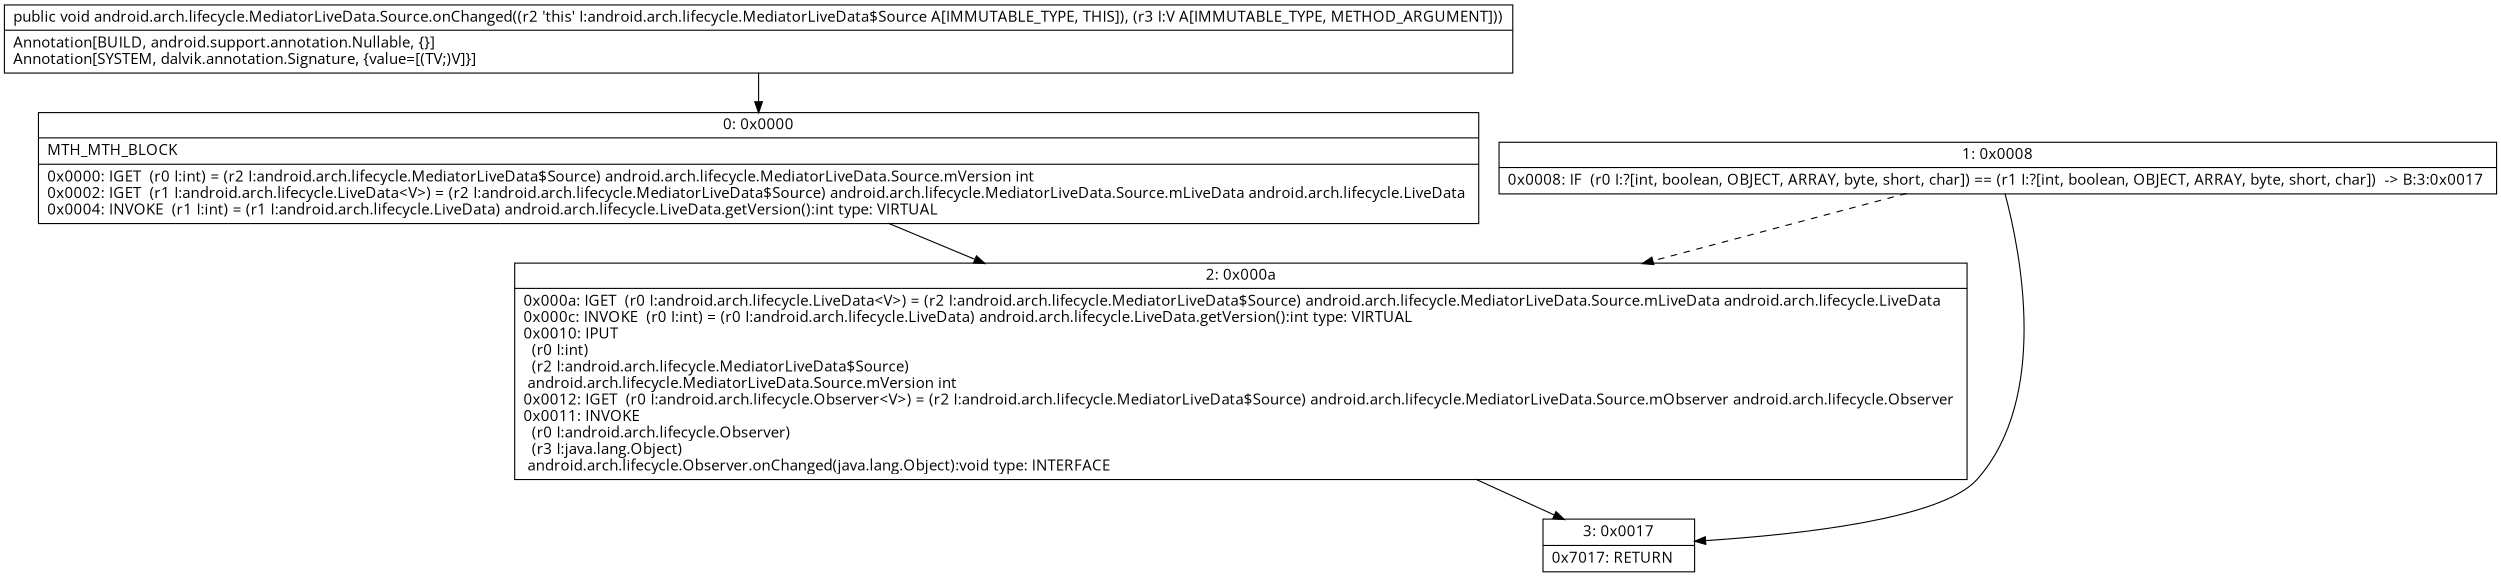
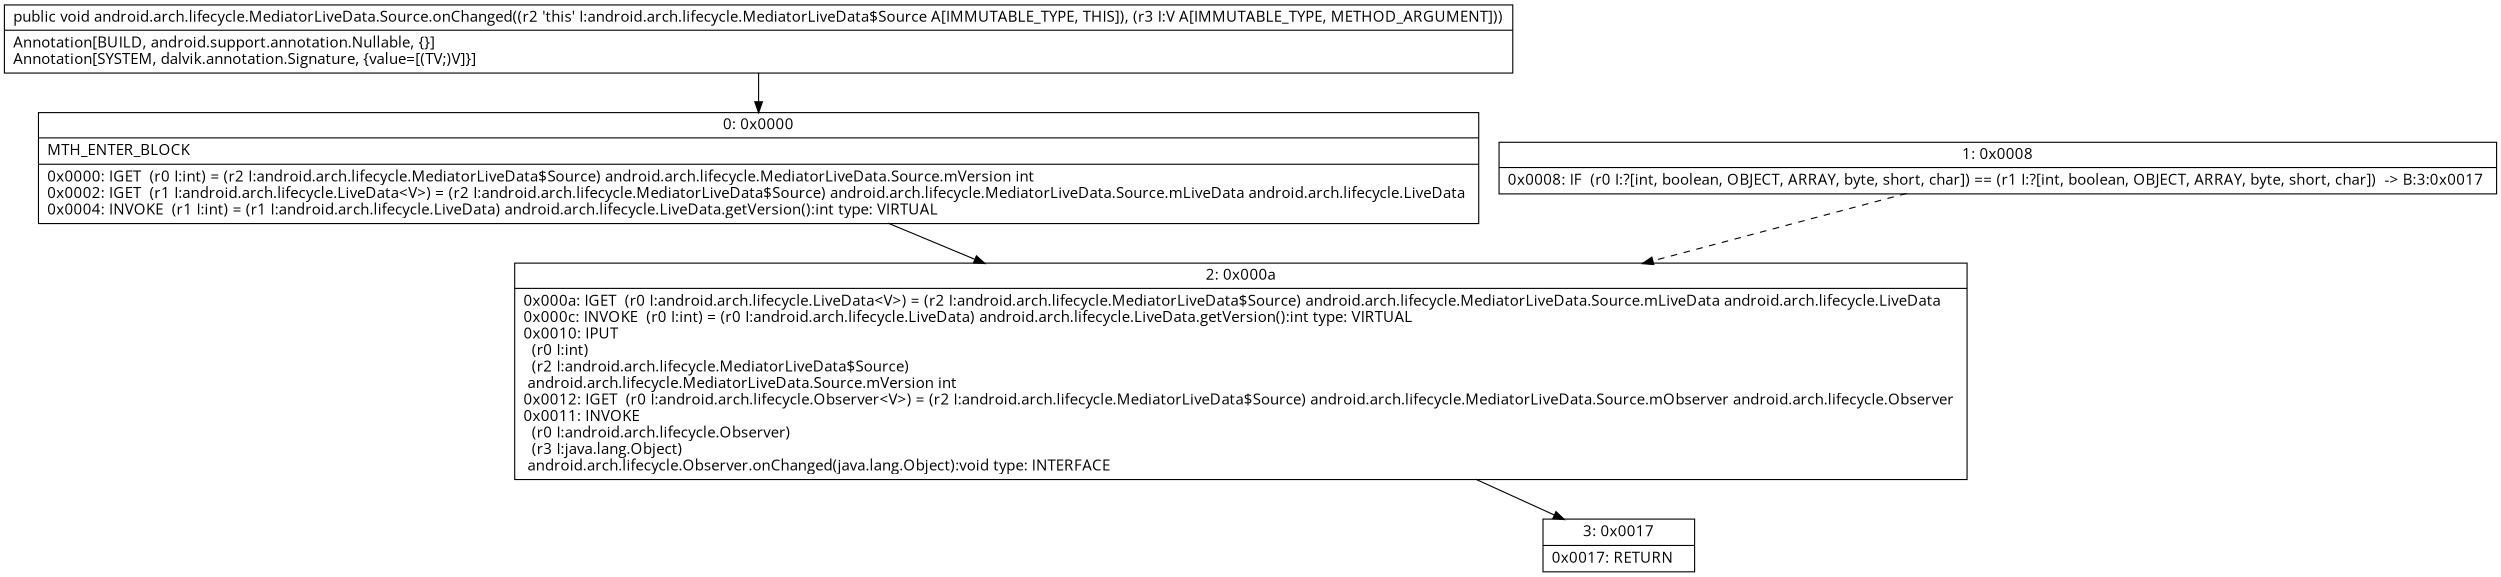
node "0: 0x0000": text "MTH_MTH_BLOCK" -> "MTH_ENTER_BLOCK"
edge "1: 0x0008" -> "3: 0x0017": removed
node "3: 0x0017": text "0x7017: RETURN" -> "0x0017: RETURN"
